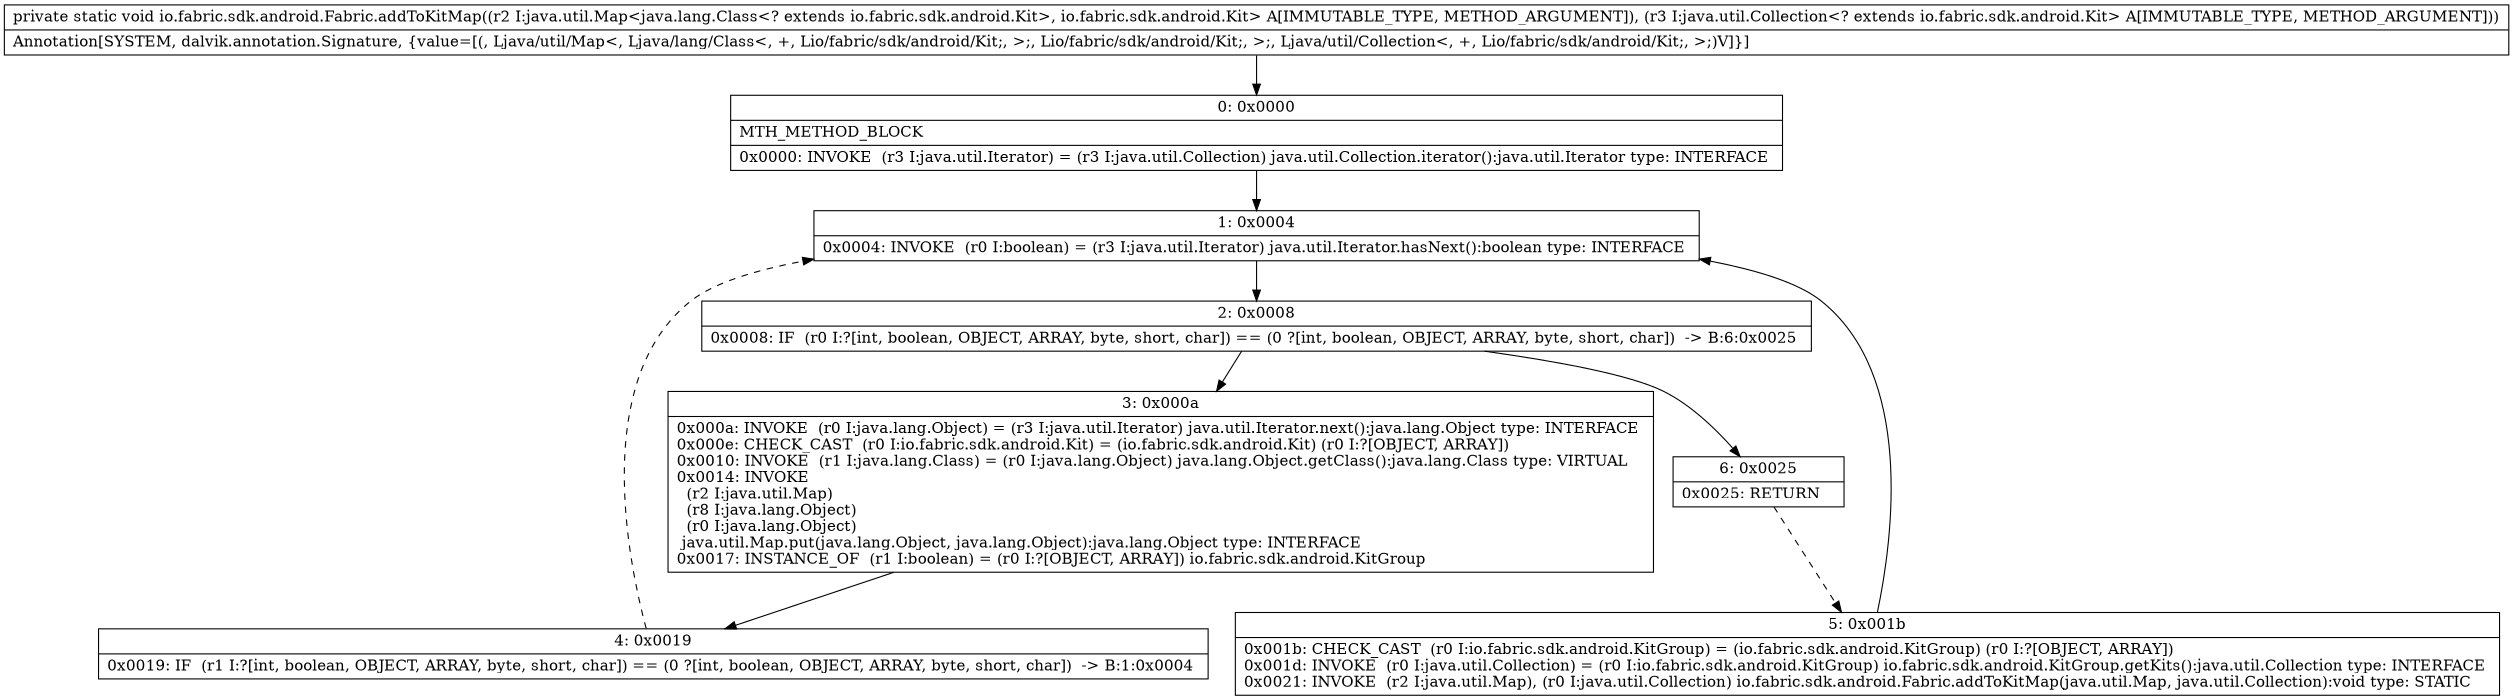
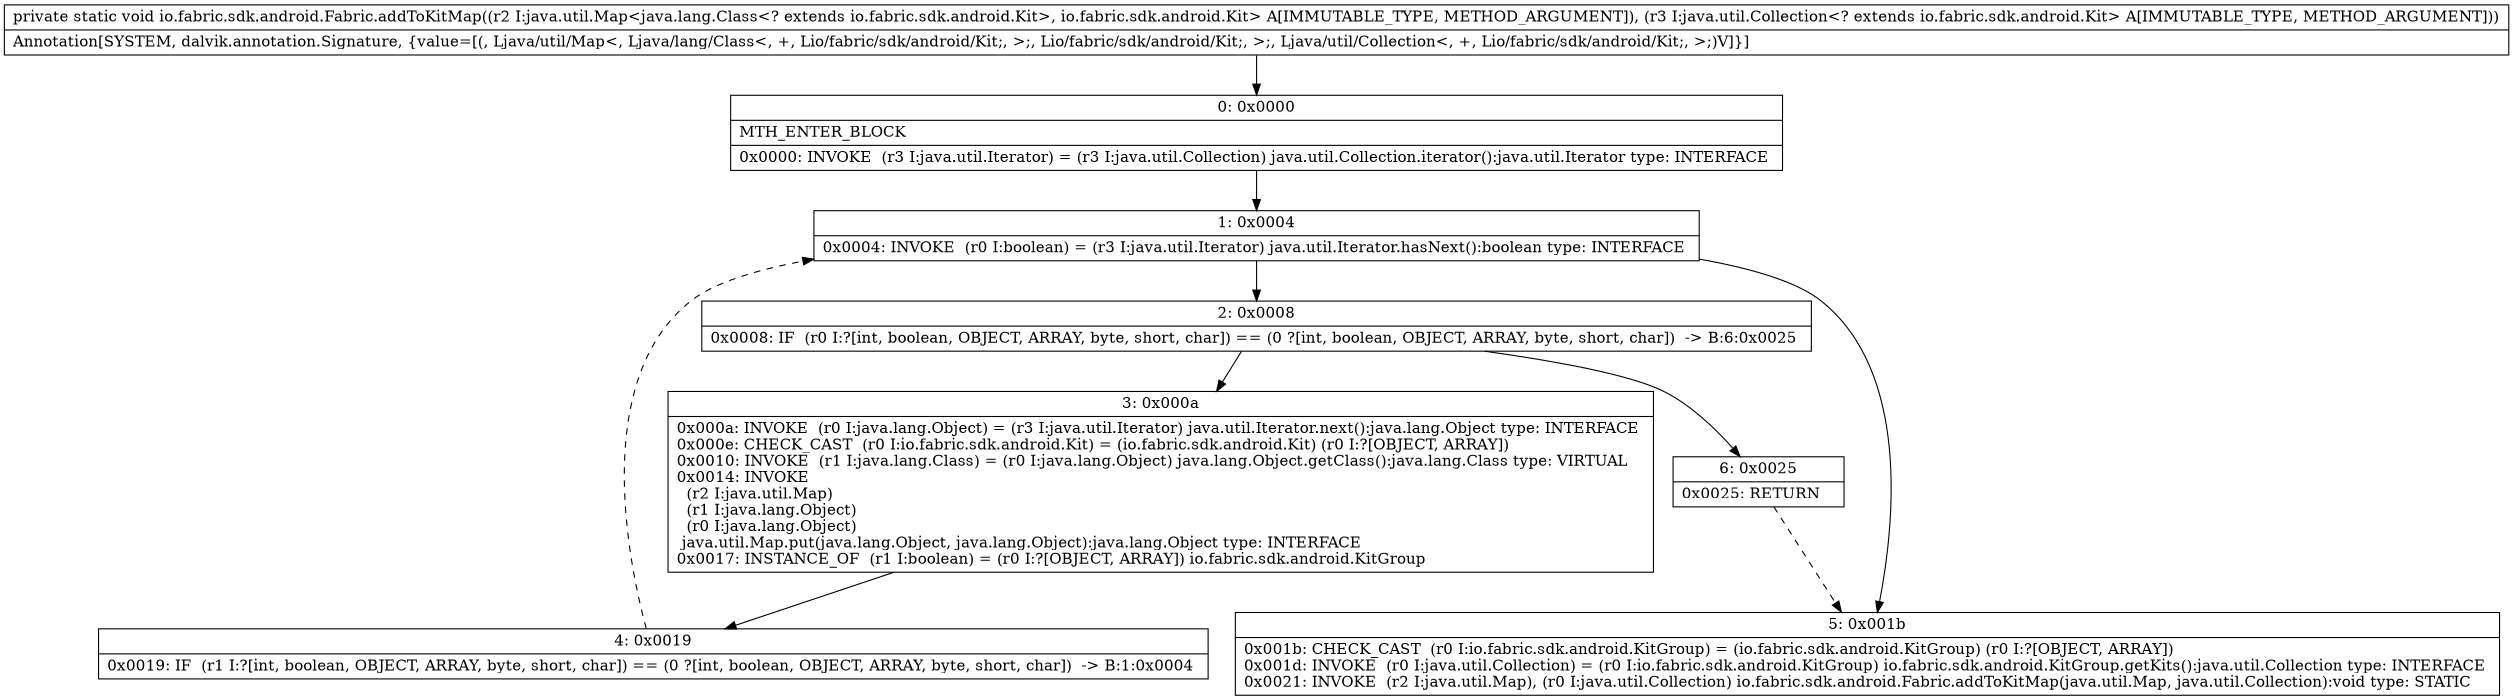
node "0: 0x0000": text "MTH_METHOD_BLOCK" -> "MTH_ENTER_BLOCK"
edge "5: 0x001b" -> "1: 0x0004": reversed
node "3: 0x000a": text "(r8 I:java.lang.Object)" -> "(r1 I:java.lang.Object)"
